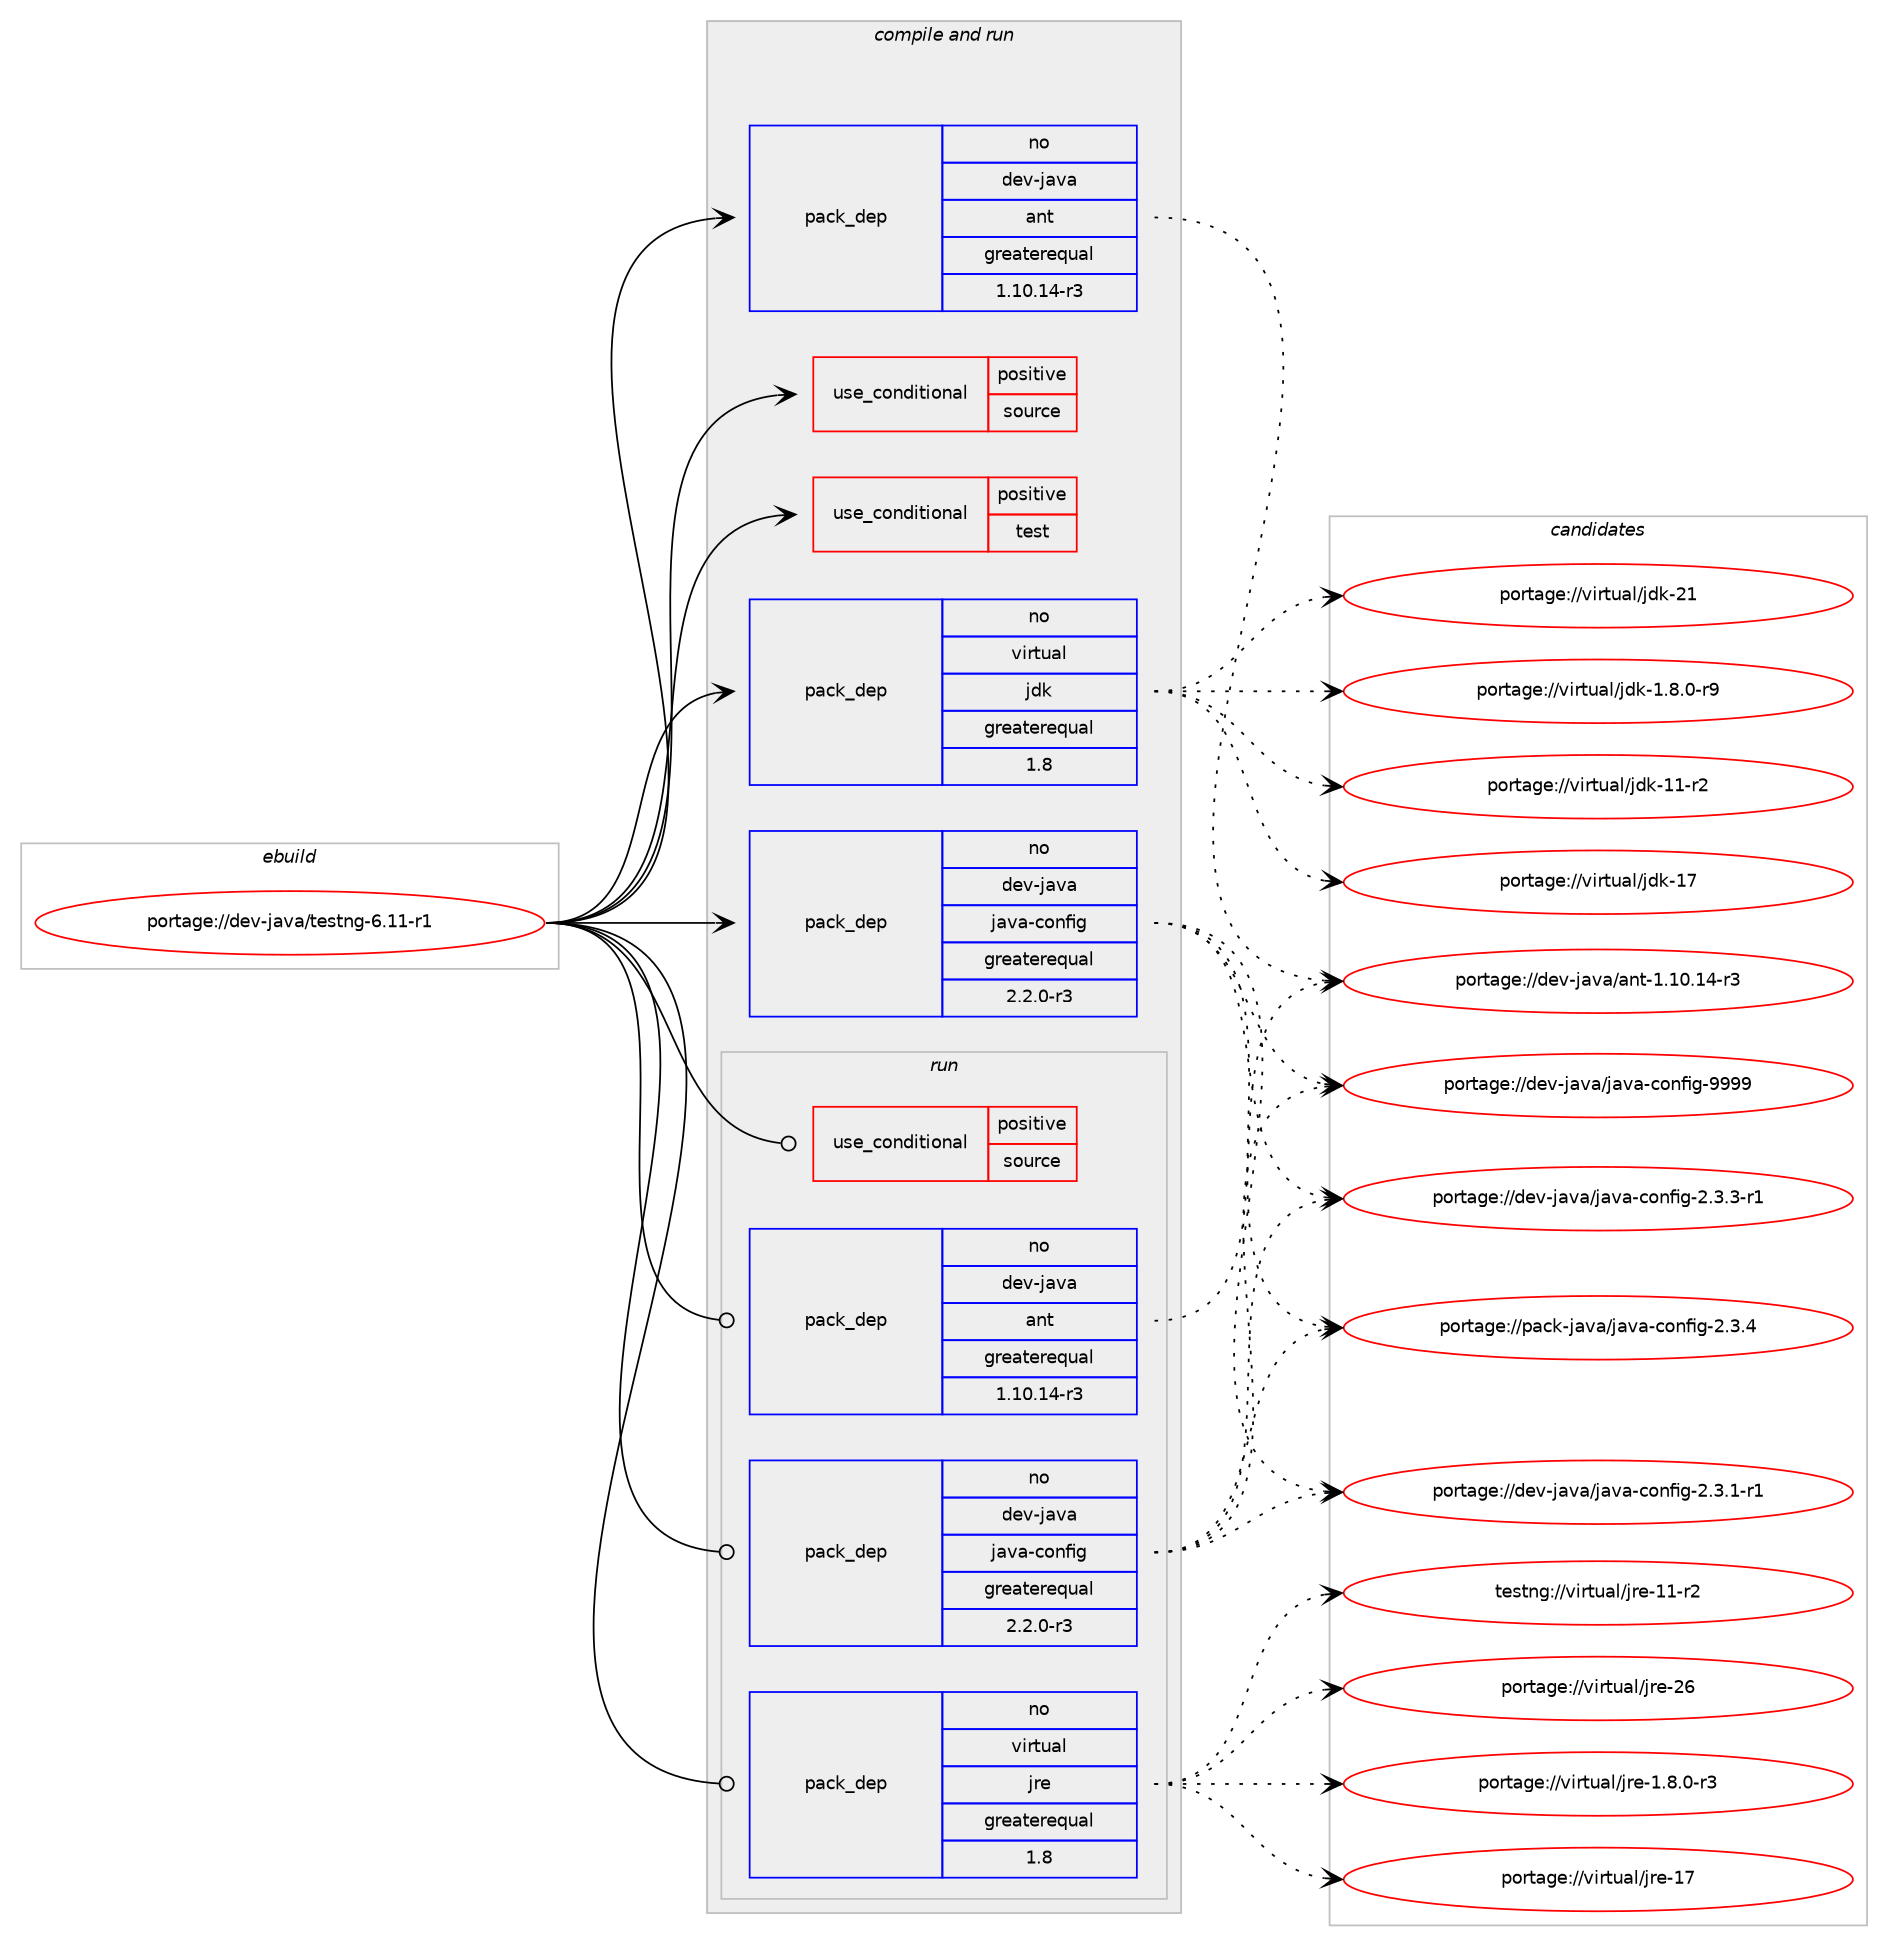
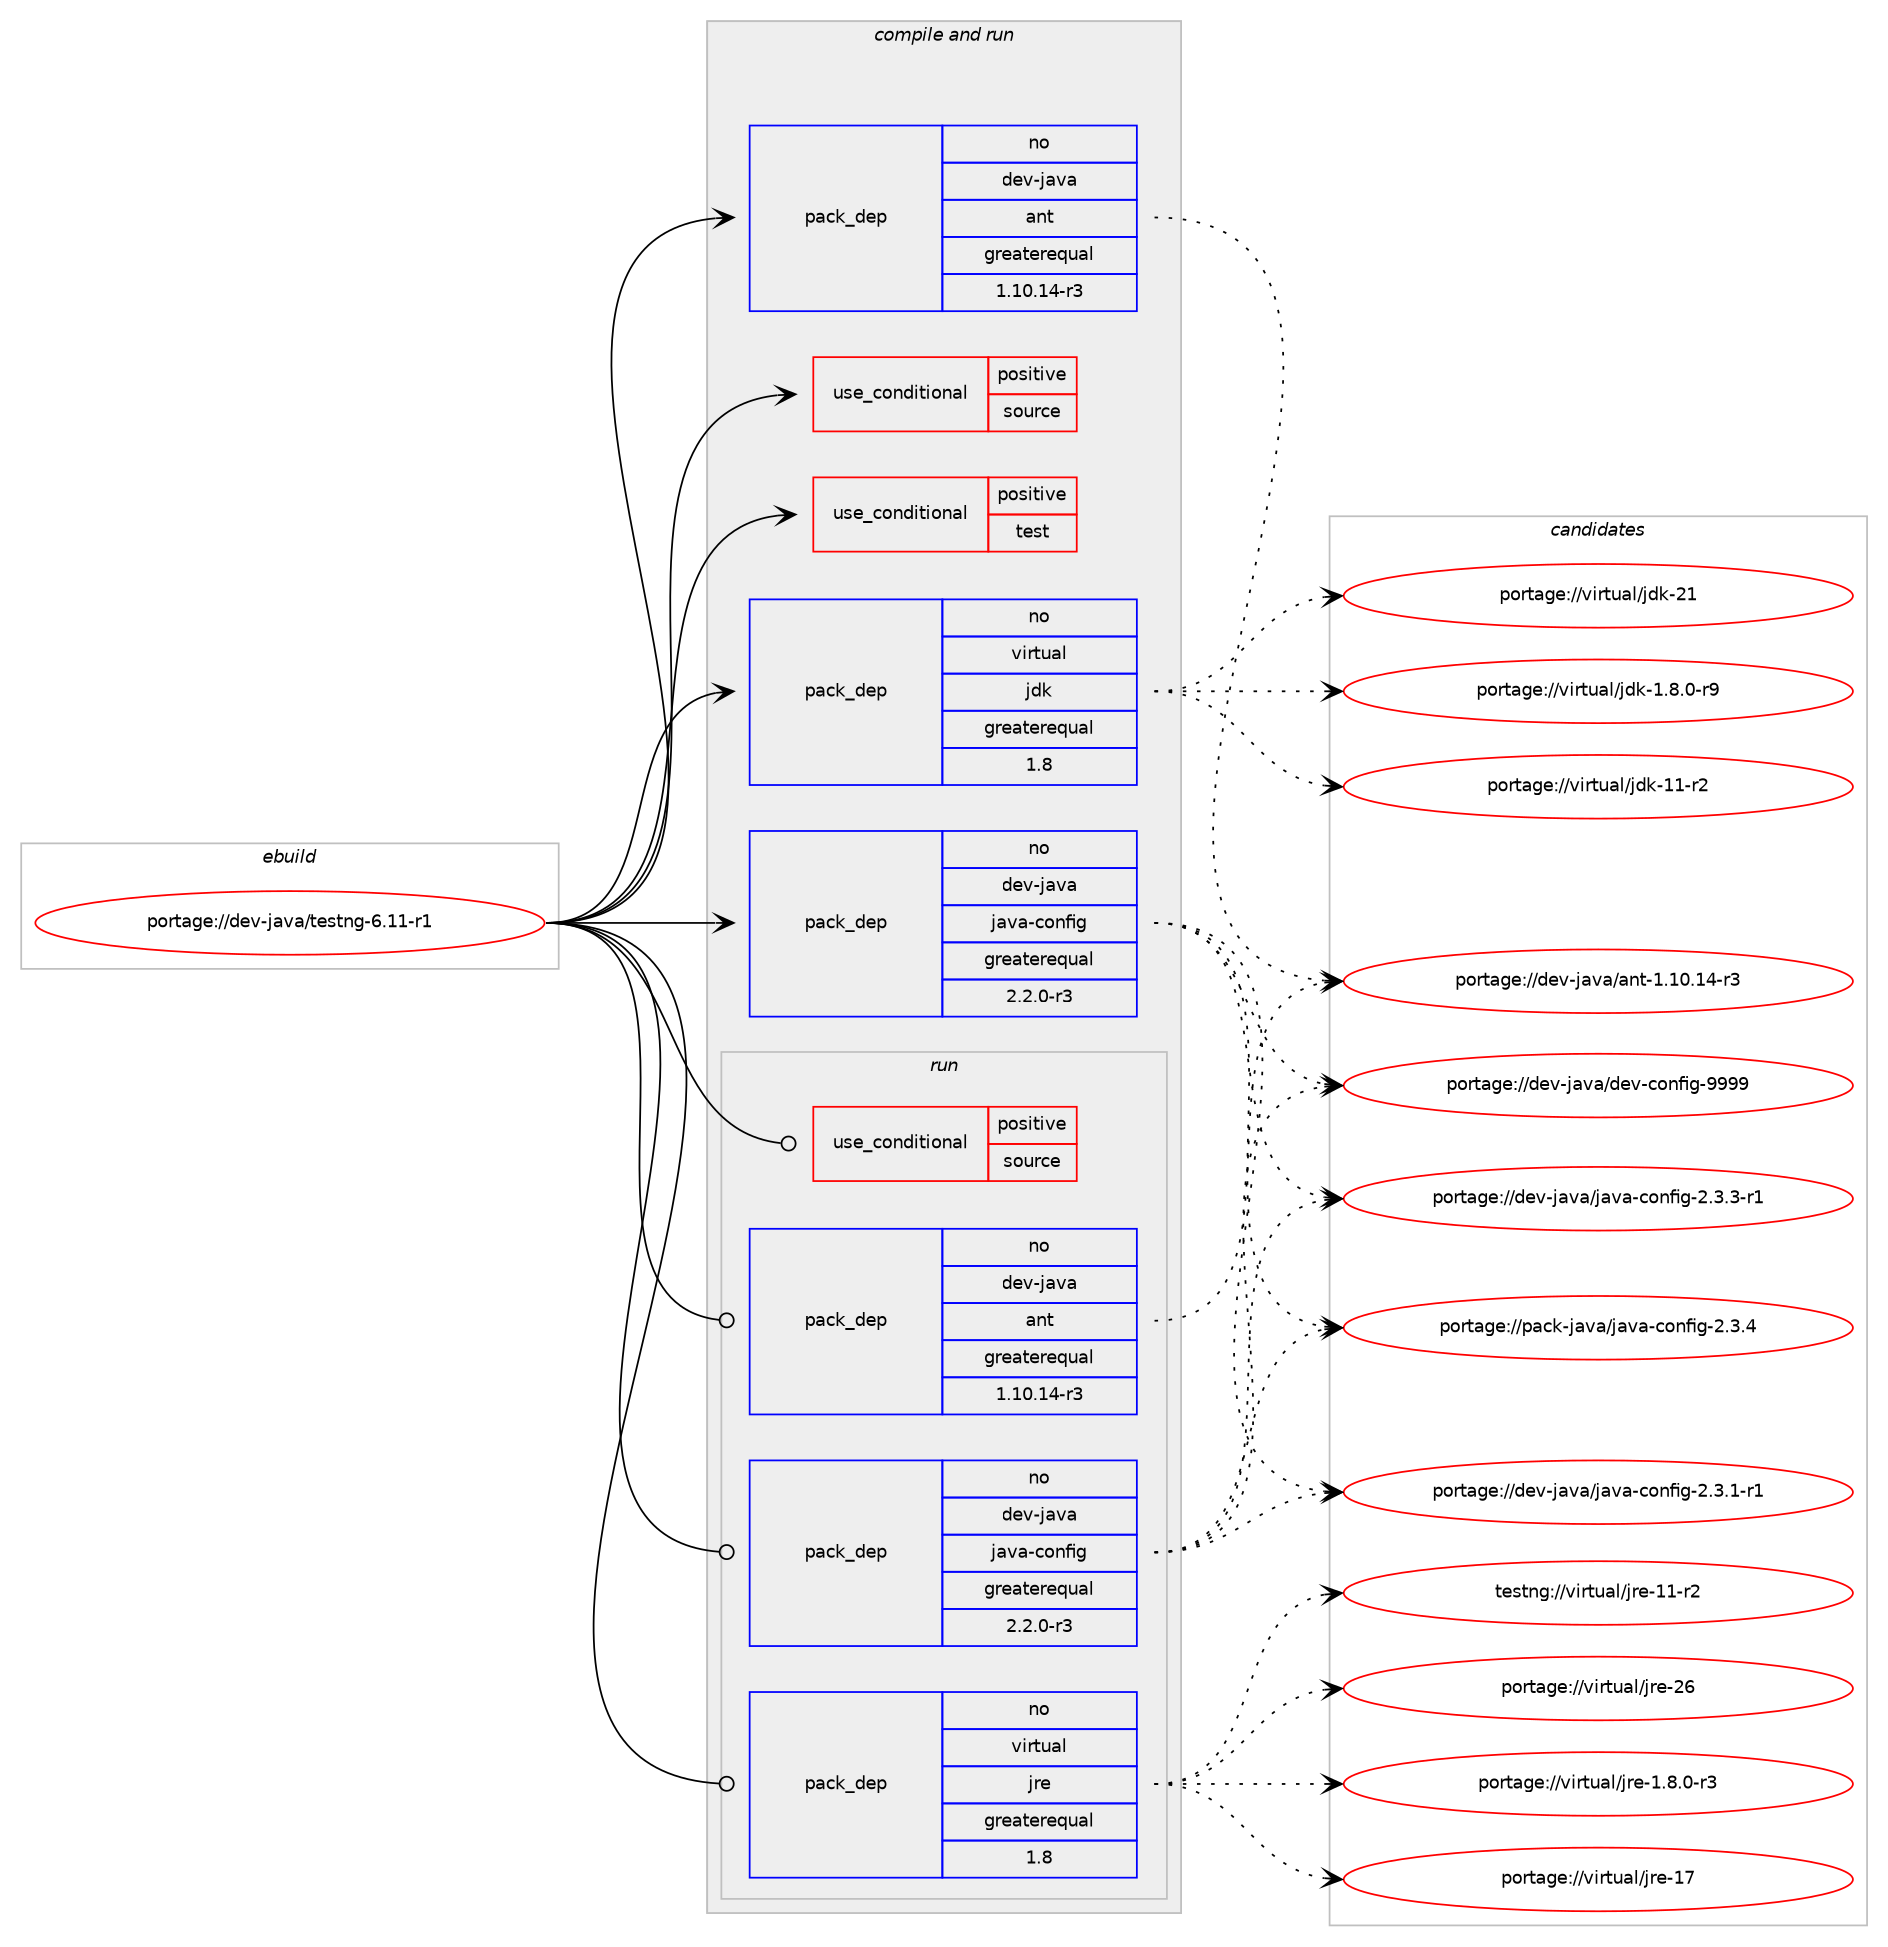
node "portage://virtual/jdk-17": removed
node "portage://dev-java/java-config-9999": label "portage://dev-java/java-config-9999" -> "portage://dev-java/dev-config-9999"
